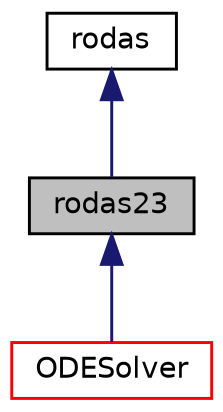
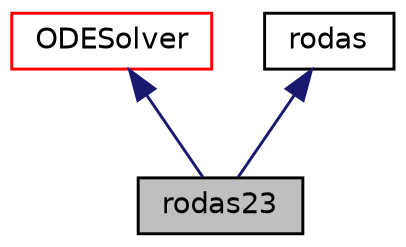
edge "ODESolver" -> "rodas23": reversed
